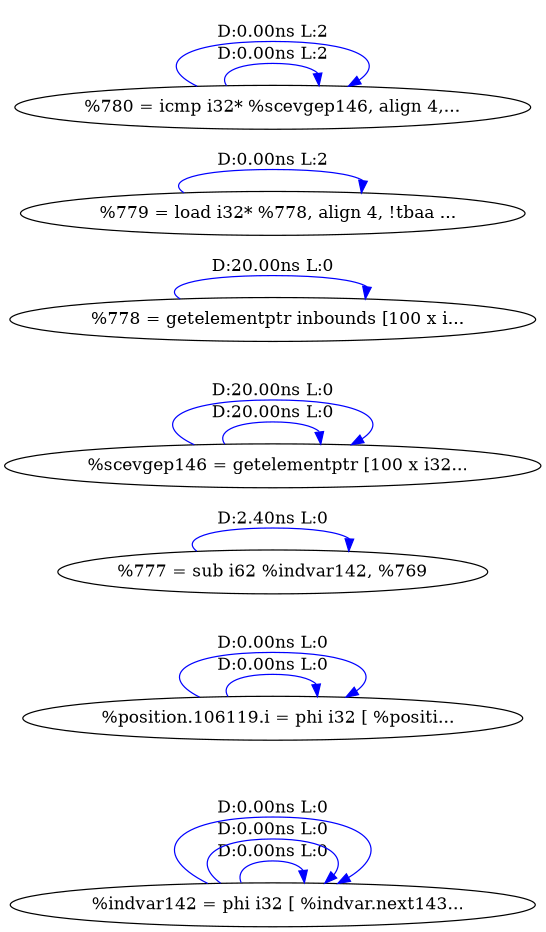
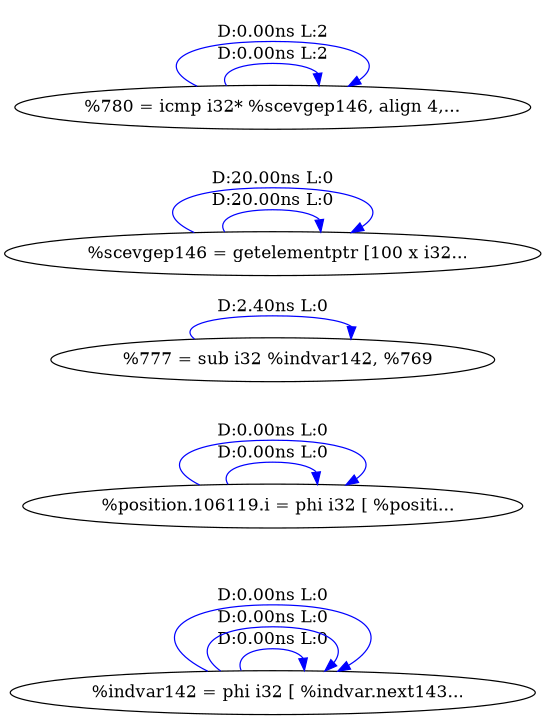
node "%779 = load i32* %778, align 4, !tbaa ...": removed
node "%778 = getelementptr inbounds [100 x i...": removed
node "%777 = sub i62 %indvar142, %769": label "%777 = sub i62 %indvar142, %769" -> "%777 = sub i32 %indvar142, %769"
